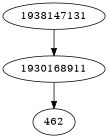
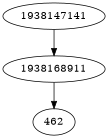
node "1938147131": label "1938147131" -> "1938147141"
node "1930168911": label "1930168911" -> "1938168911"
